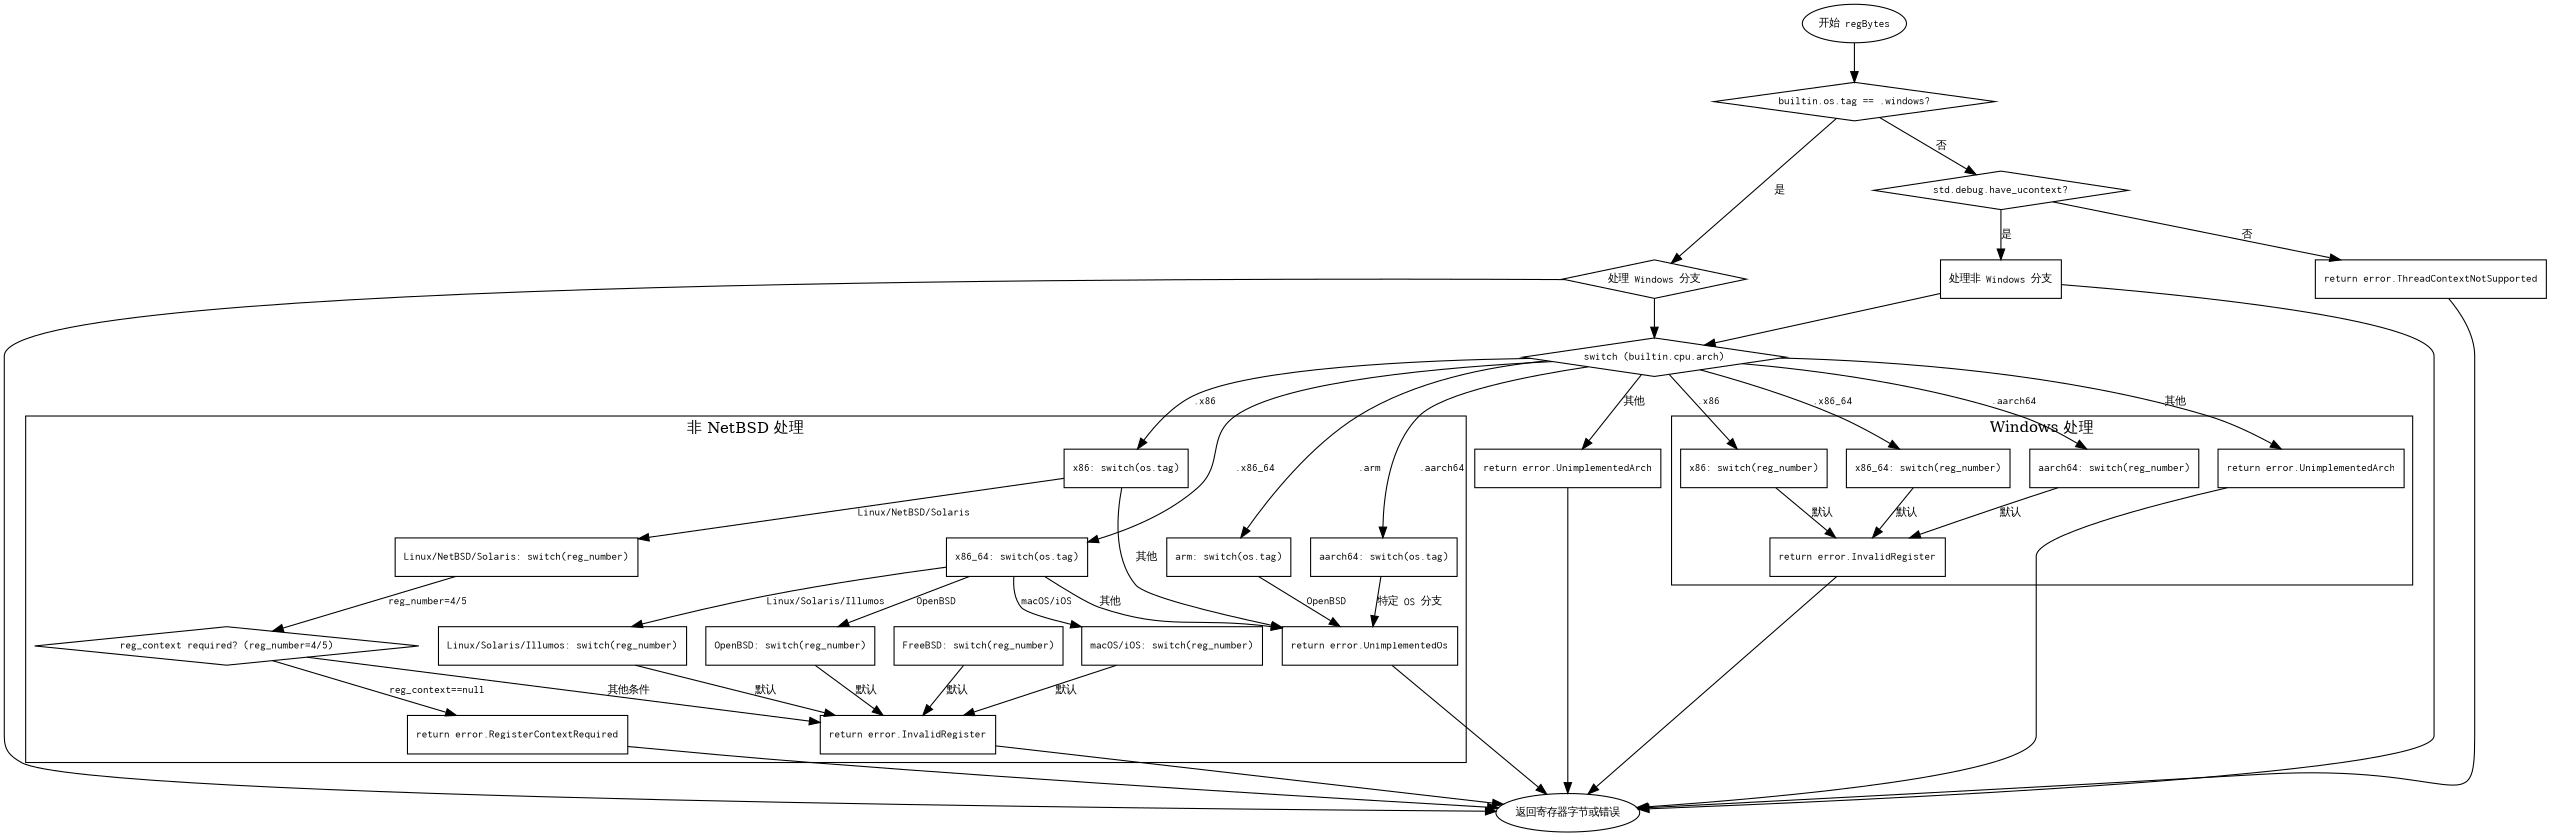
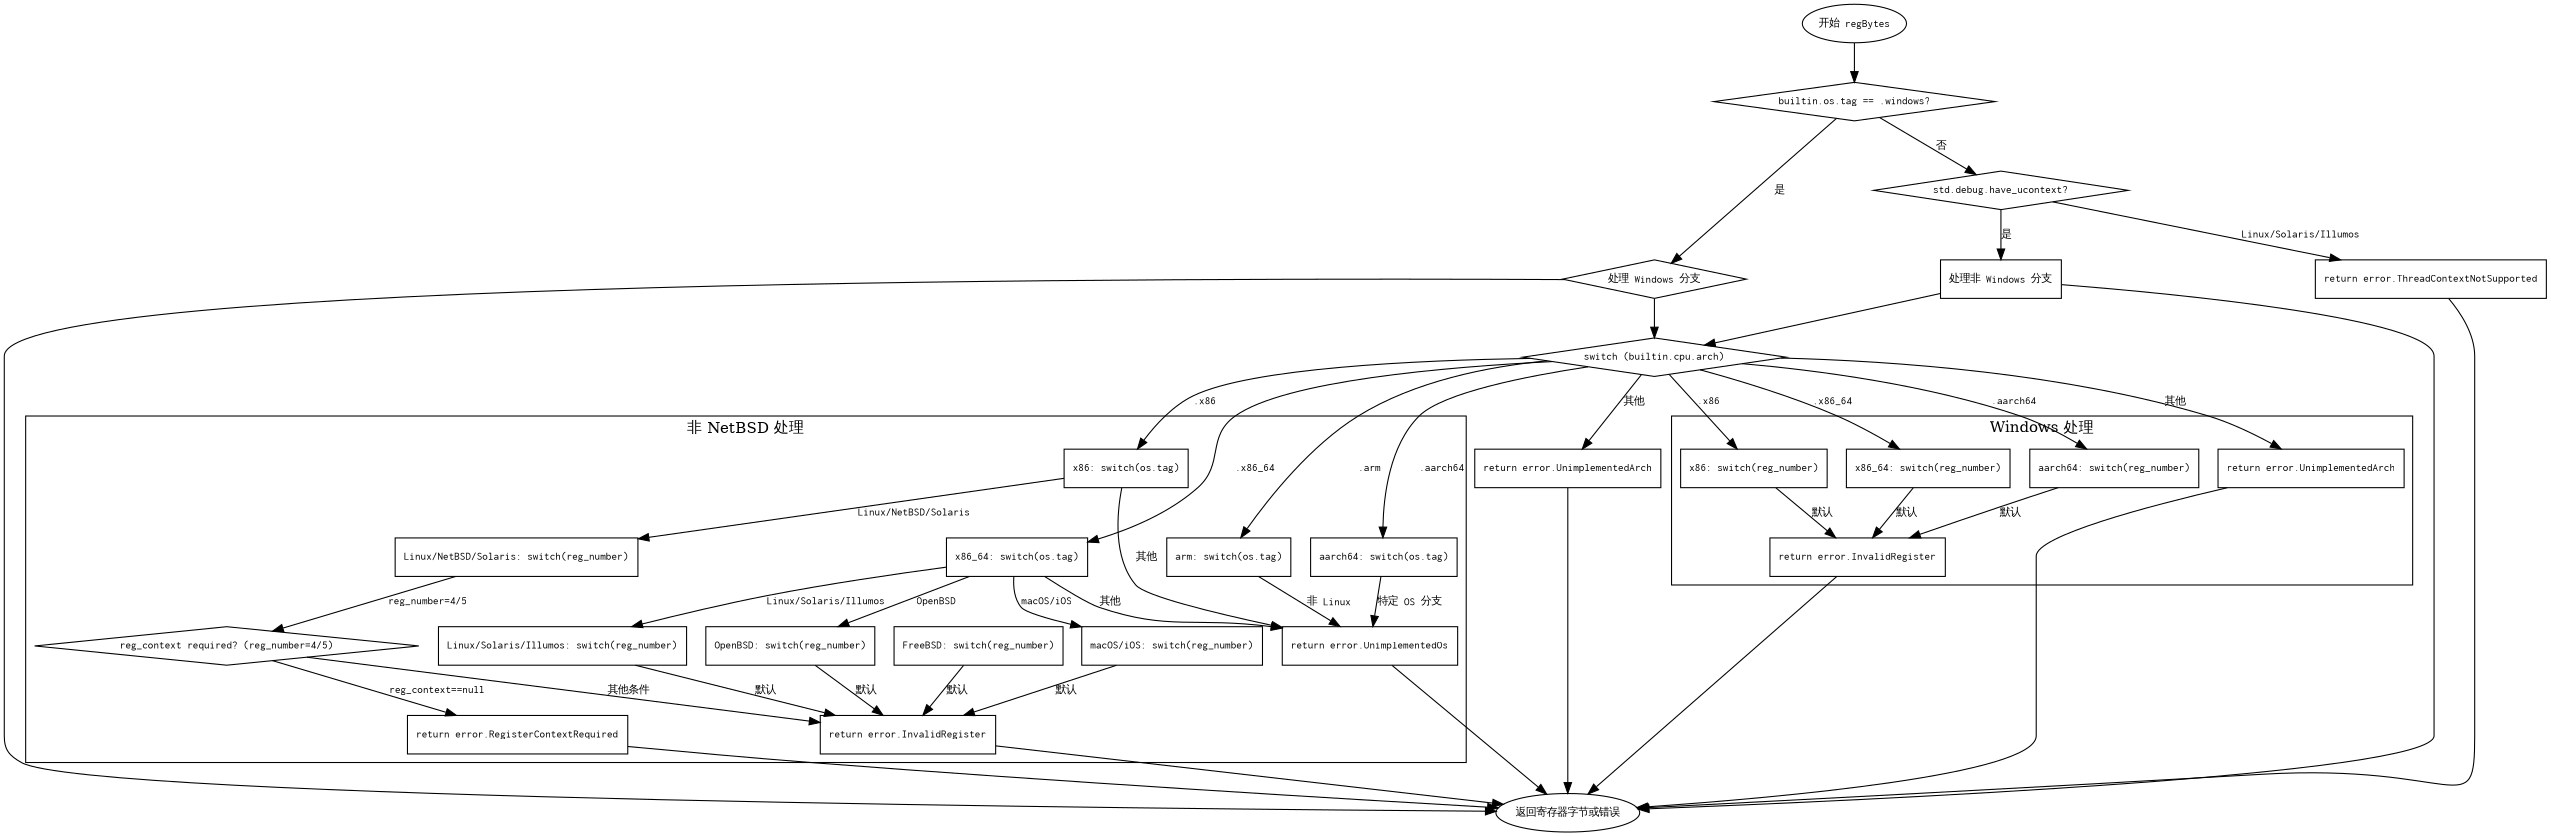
edge "std.debug.have_ucontext?" -> "return error.ThreadContextNotSupported": label "否" -> "Linux/Solaris/Illumos"
edge "arm: switch(os.tag)" -> "return error.UnimplementedOs": label "OpenBSD" -> "非 Linux"
